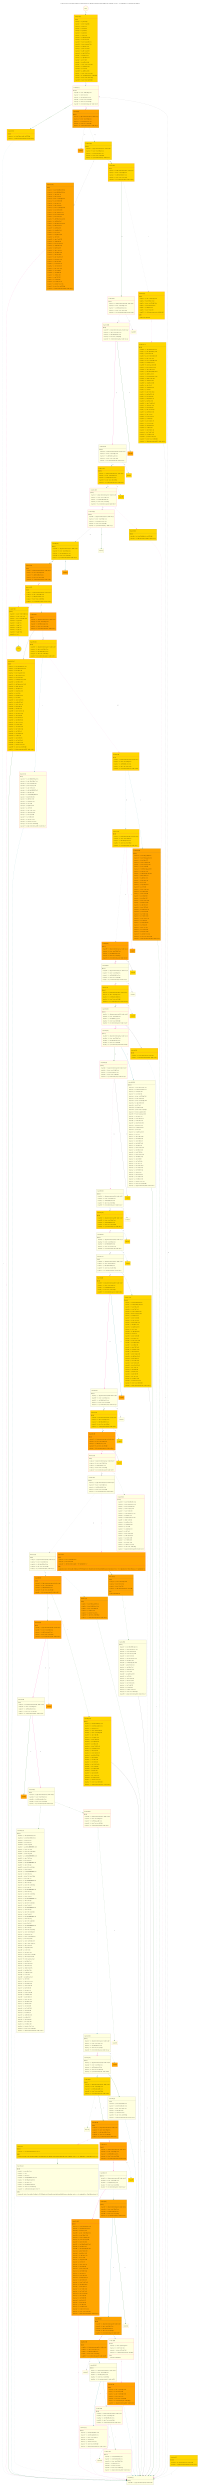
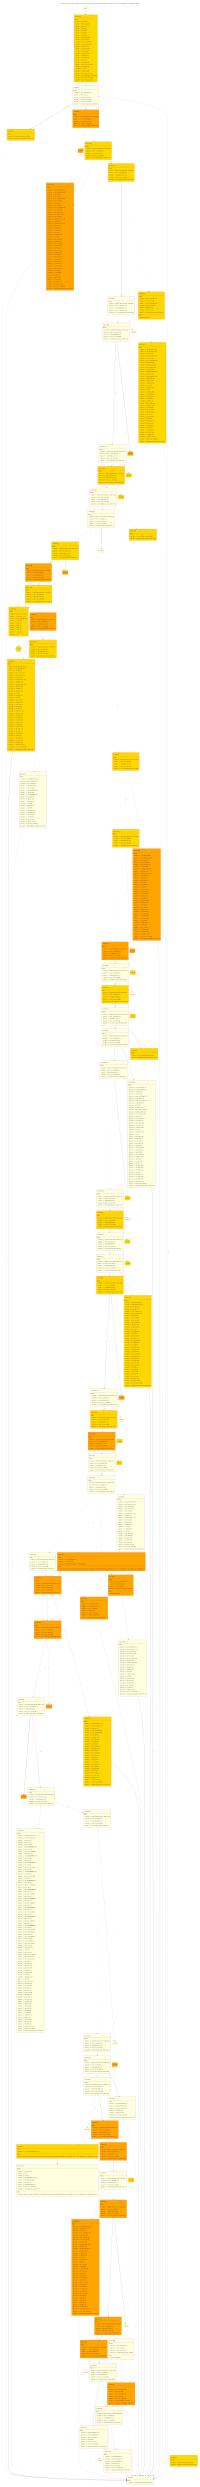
node "0x401a5f [28]": fillcolor gold -> lightyellow
